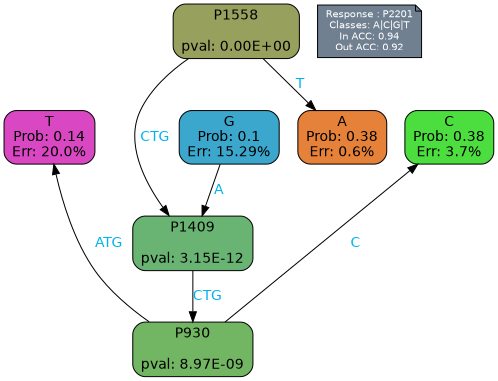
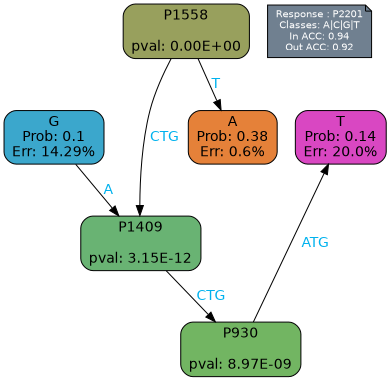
node "G Prob: 0.1 Err: 15.29%": label "G Prob: 0.1 Err: 15.29%" -> "G Prob: 0.1 Err: 14.29%"
node "C Prob: 0.38 Err: 3.7%": removed
